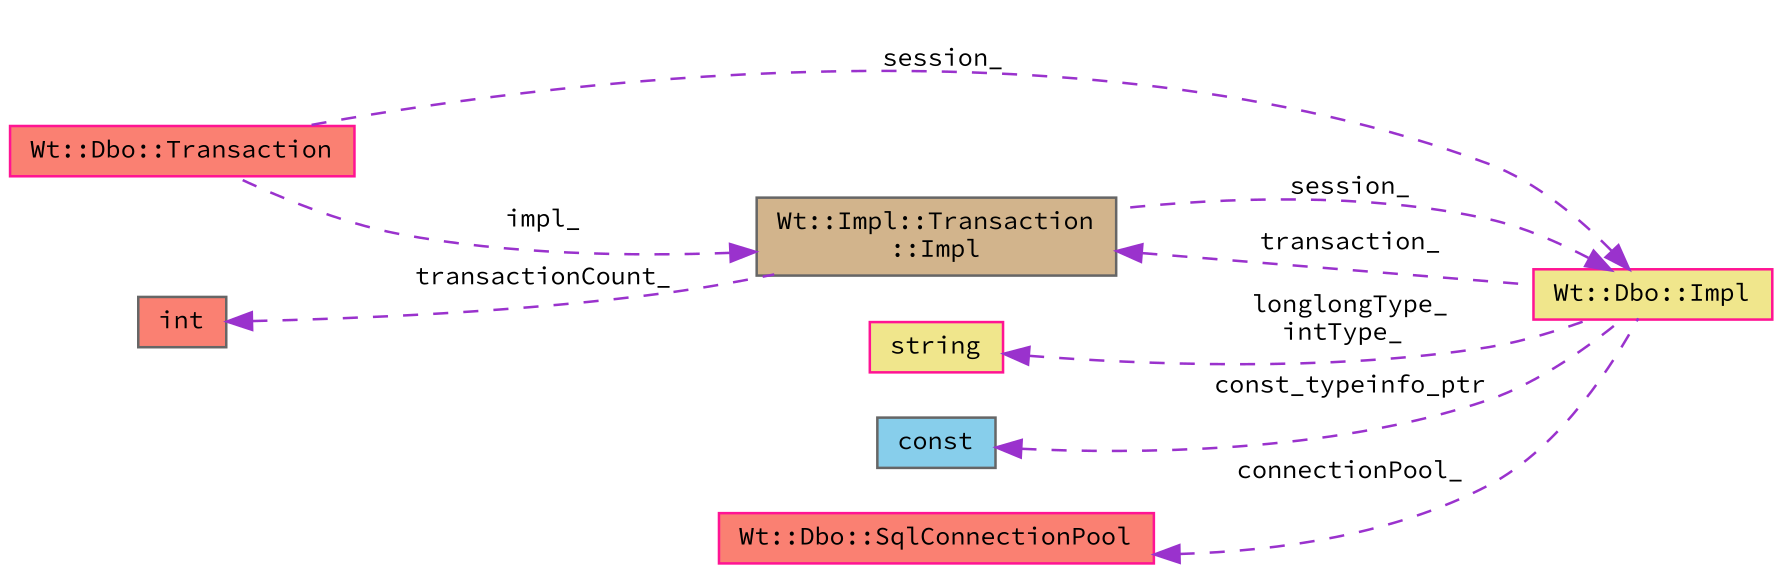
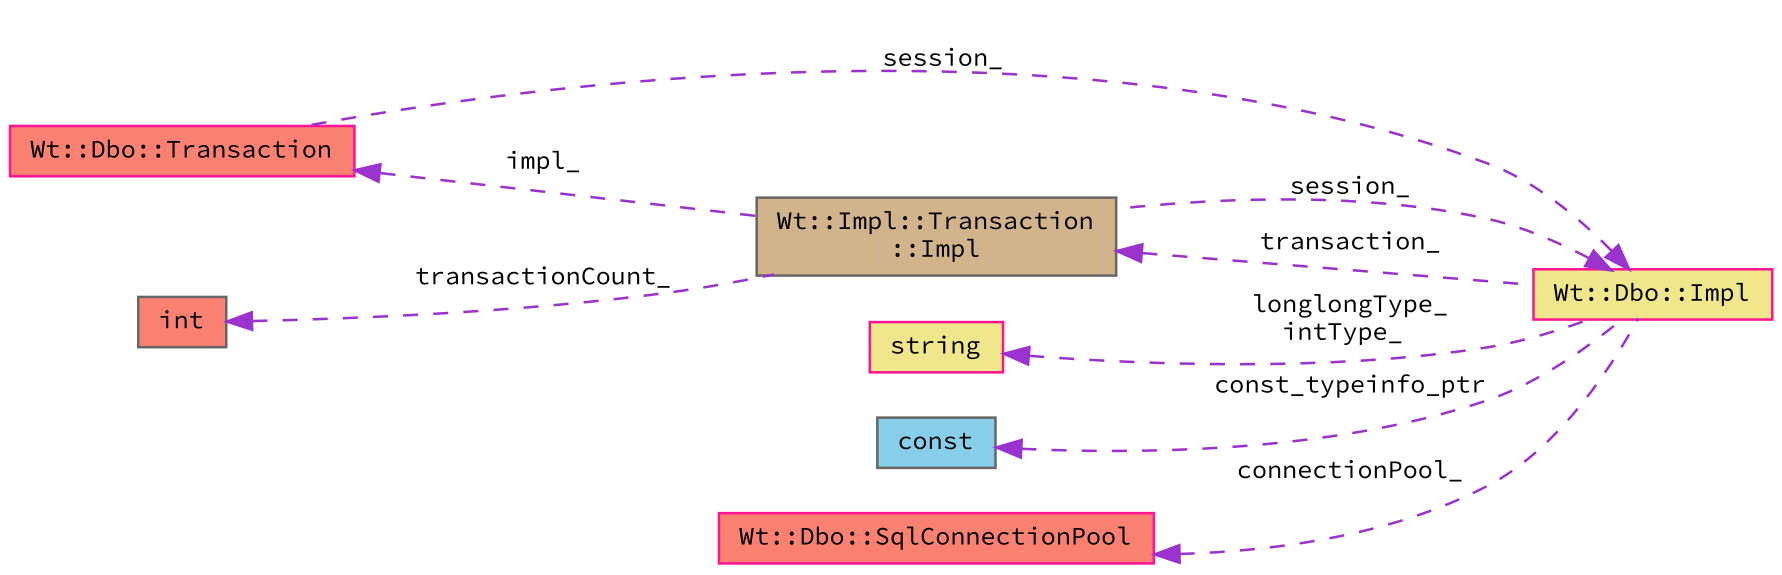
edge "Wt::Dbo::Transaction" -> "Wt::Impl::Transaction ::Impl": reversed
